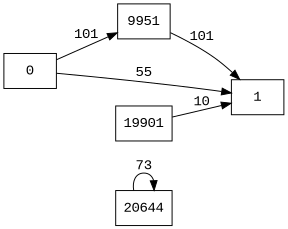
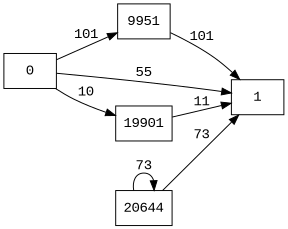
edge "0" -> "19901": added, label "10"
edge "19901" -> "1": label "10" -> "11"
edge "20644" -> "1": added, label "73"
